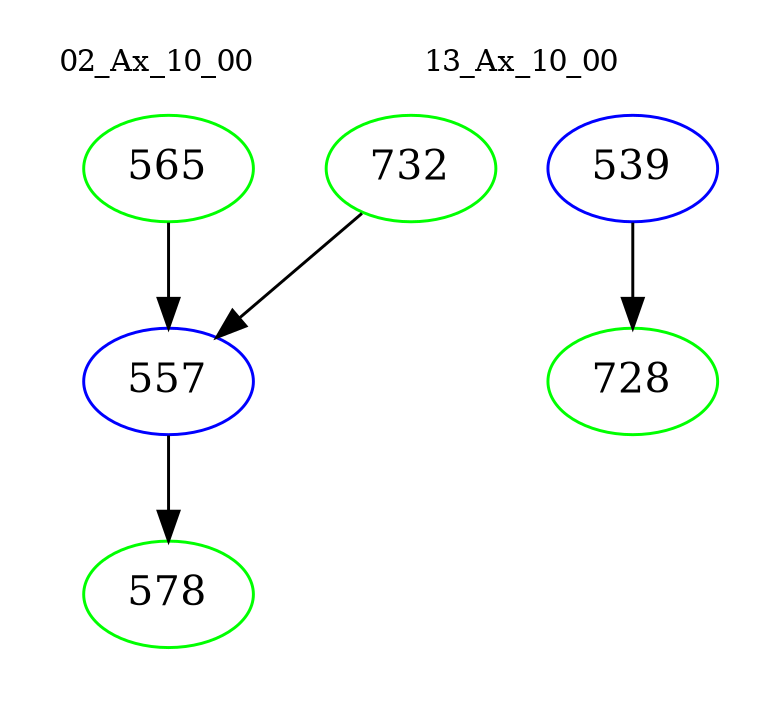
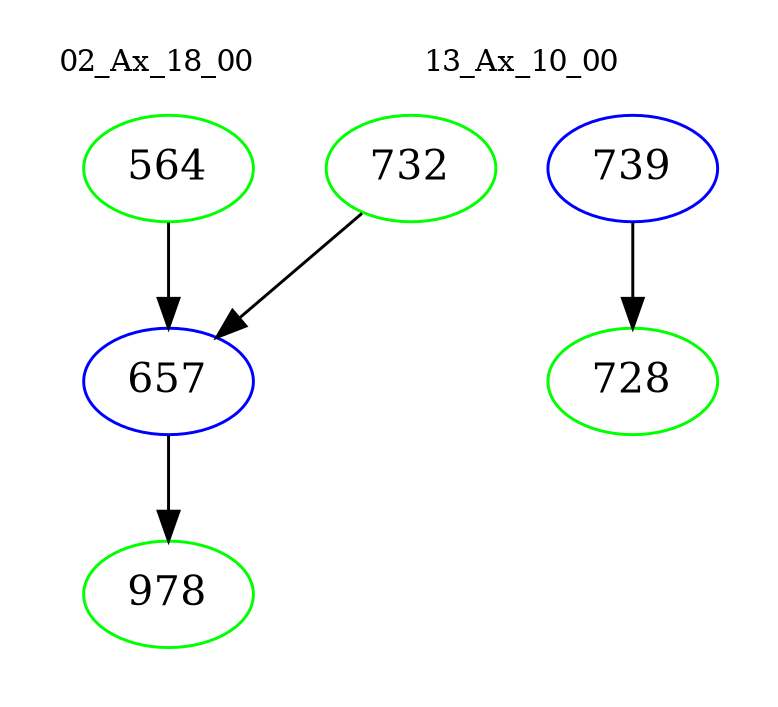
cluster "02_Ax_10_00": label "02_Ax_10_00" -> "02_Ax_18_00"
node "565": label "565" -> "564"
node "539": label "539" -> "739"
node "557": label "557" -> "657"
node "578": label "578" -> "978"
